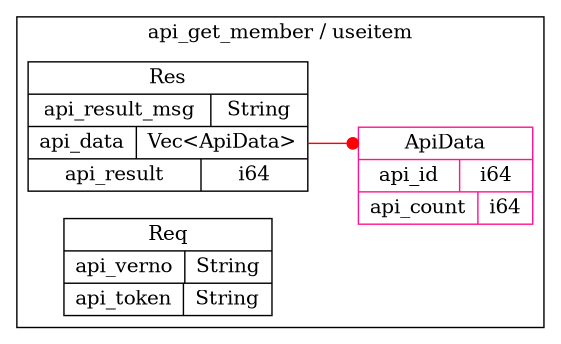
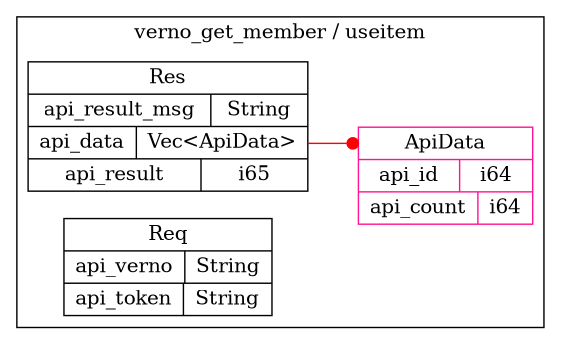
cluster "api_get_member / useitem": label "api_get_member / useitem" -> "verno_get_member / useitem"
node "Res": text "i64" -> "i65"
